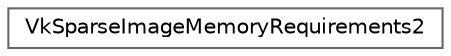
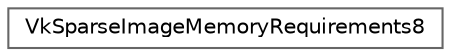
node "VkSparseImageMemoryRequirements2": label "VkSparseImageMemoryRequirements2" -> "VkSparseImageMemoryRequirements8"
